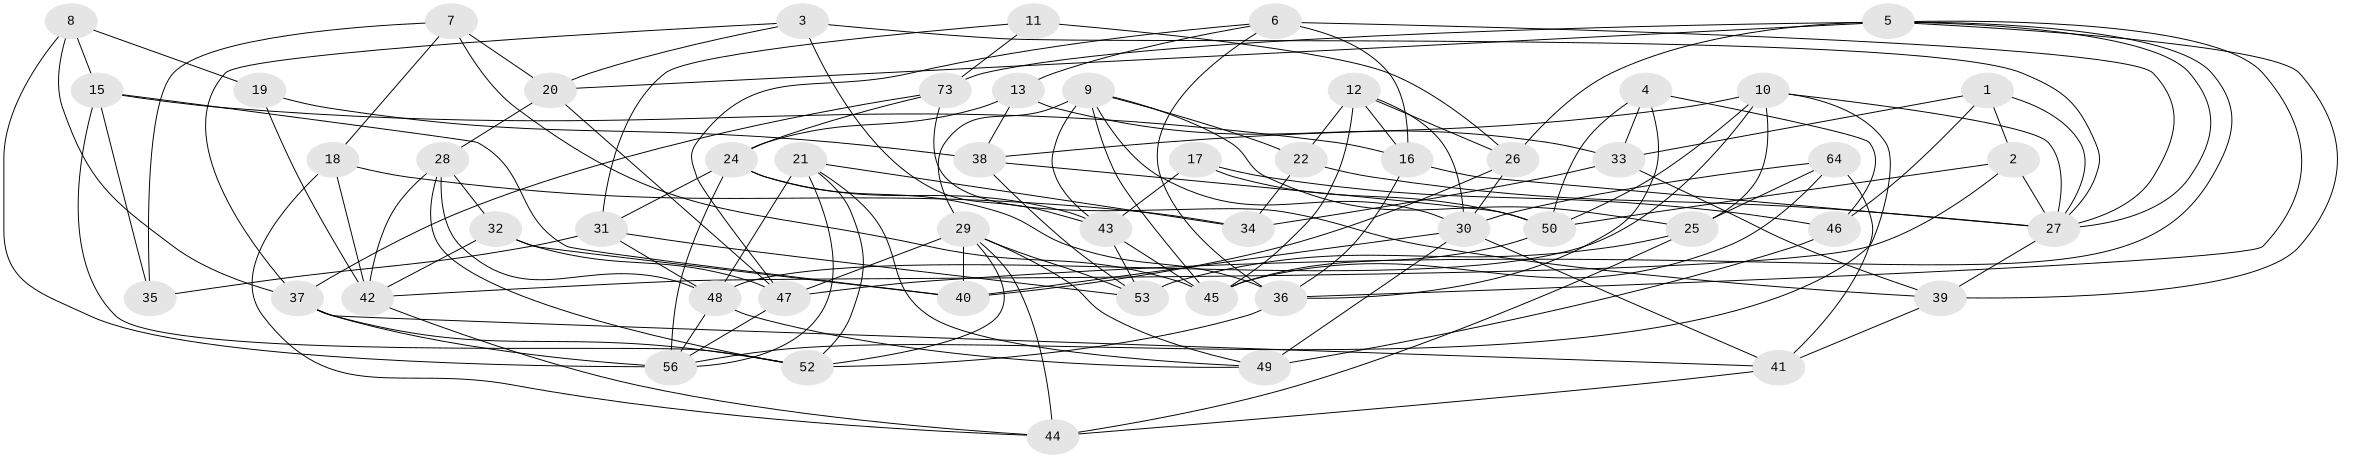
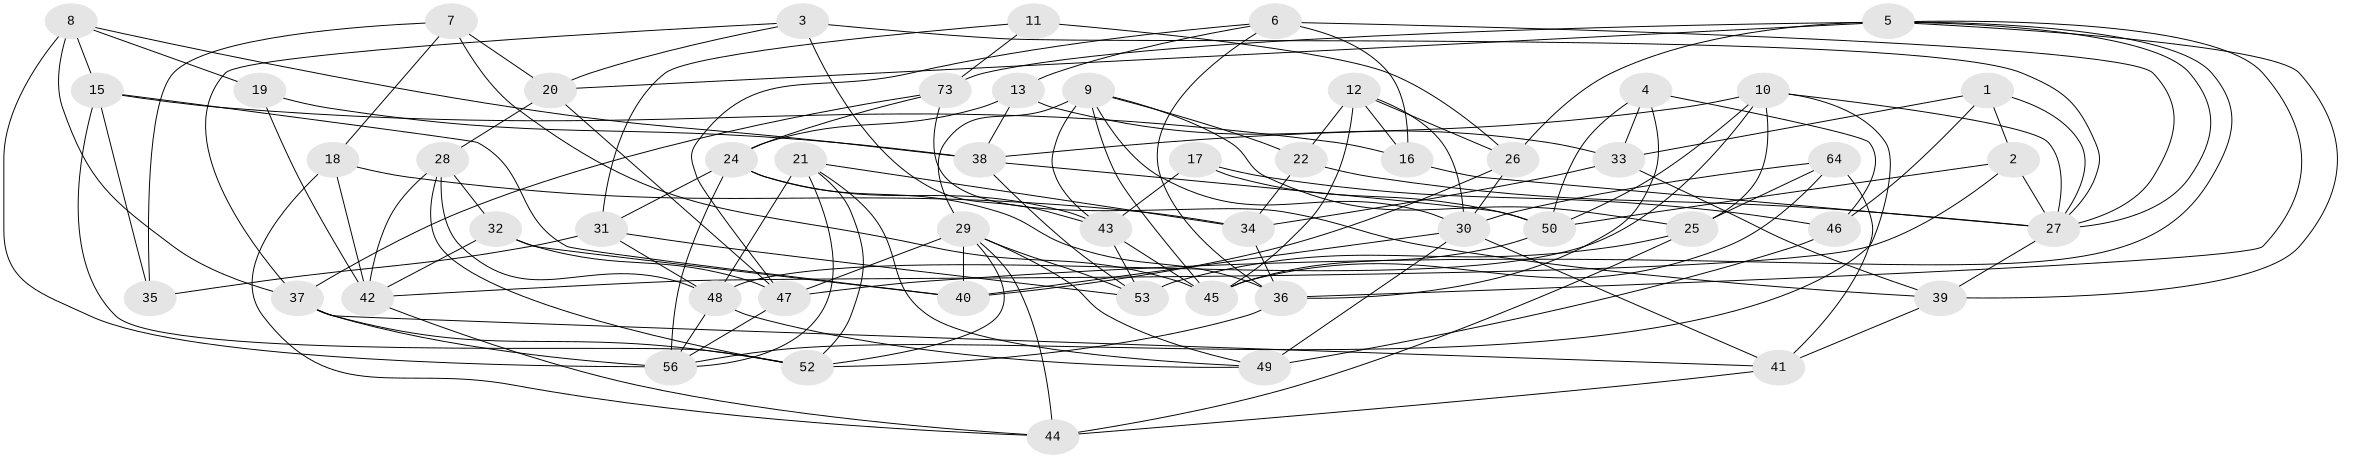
edge "8" -- "38": added
edge "16" -- "36": now "34" -- "36"
